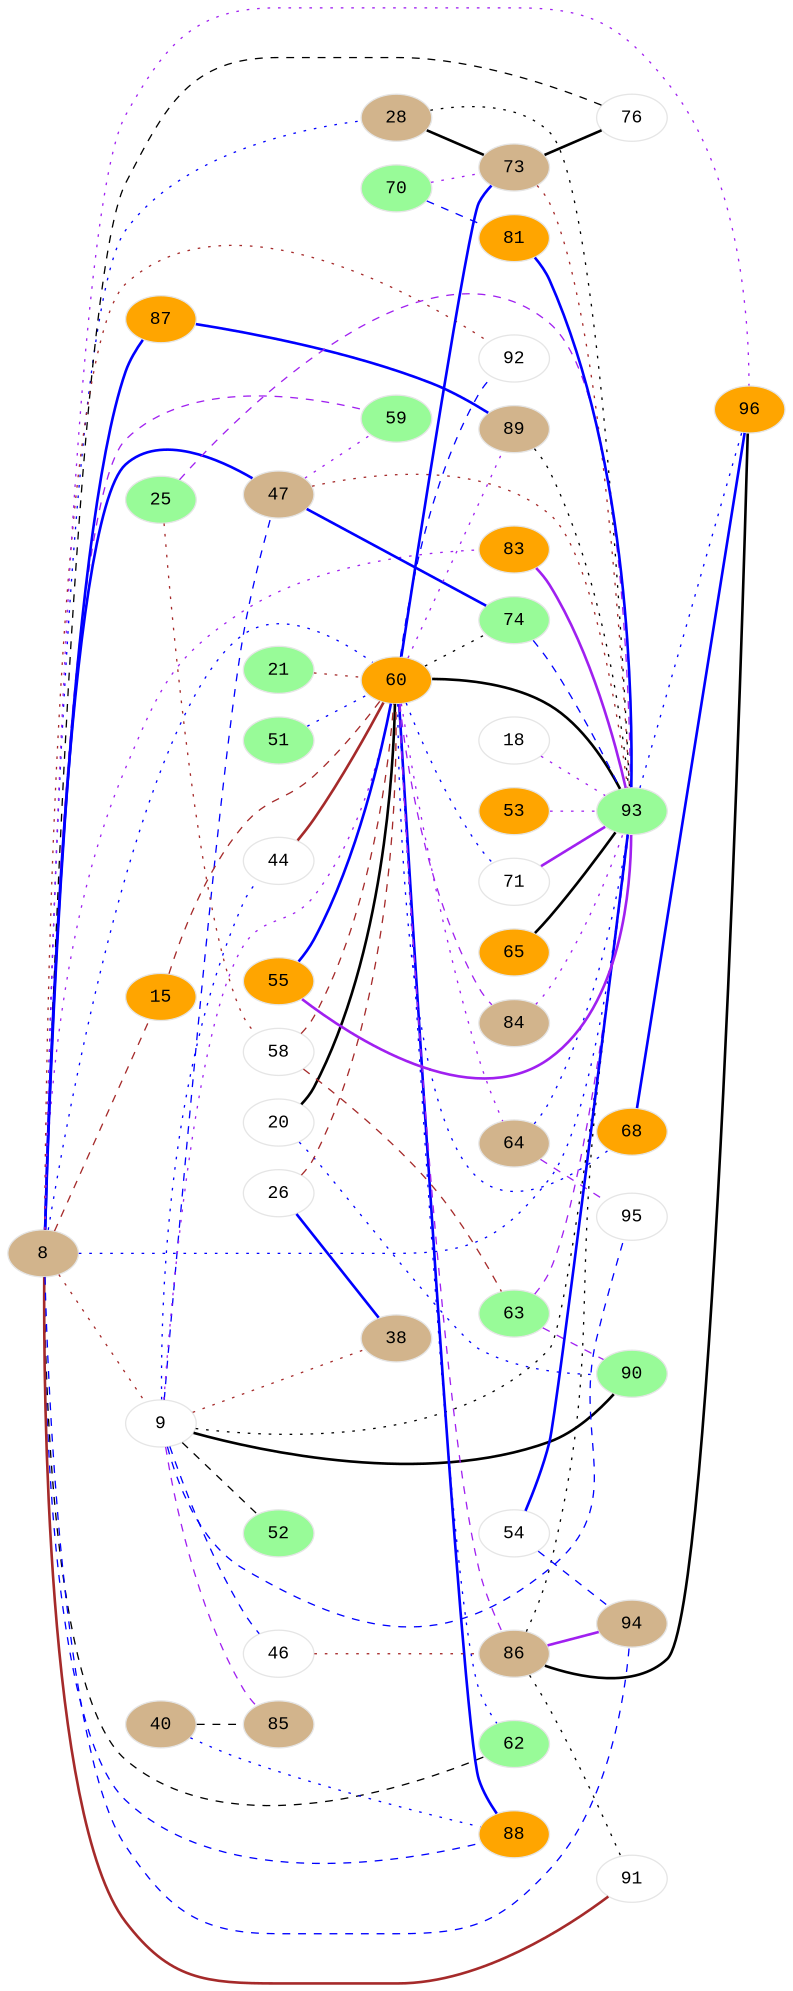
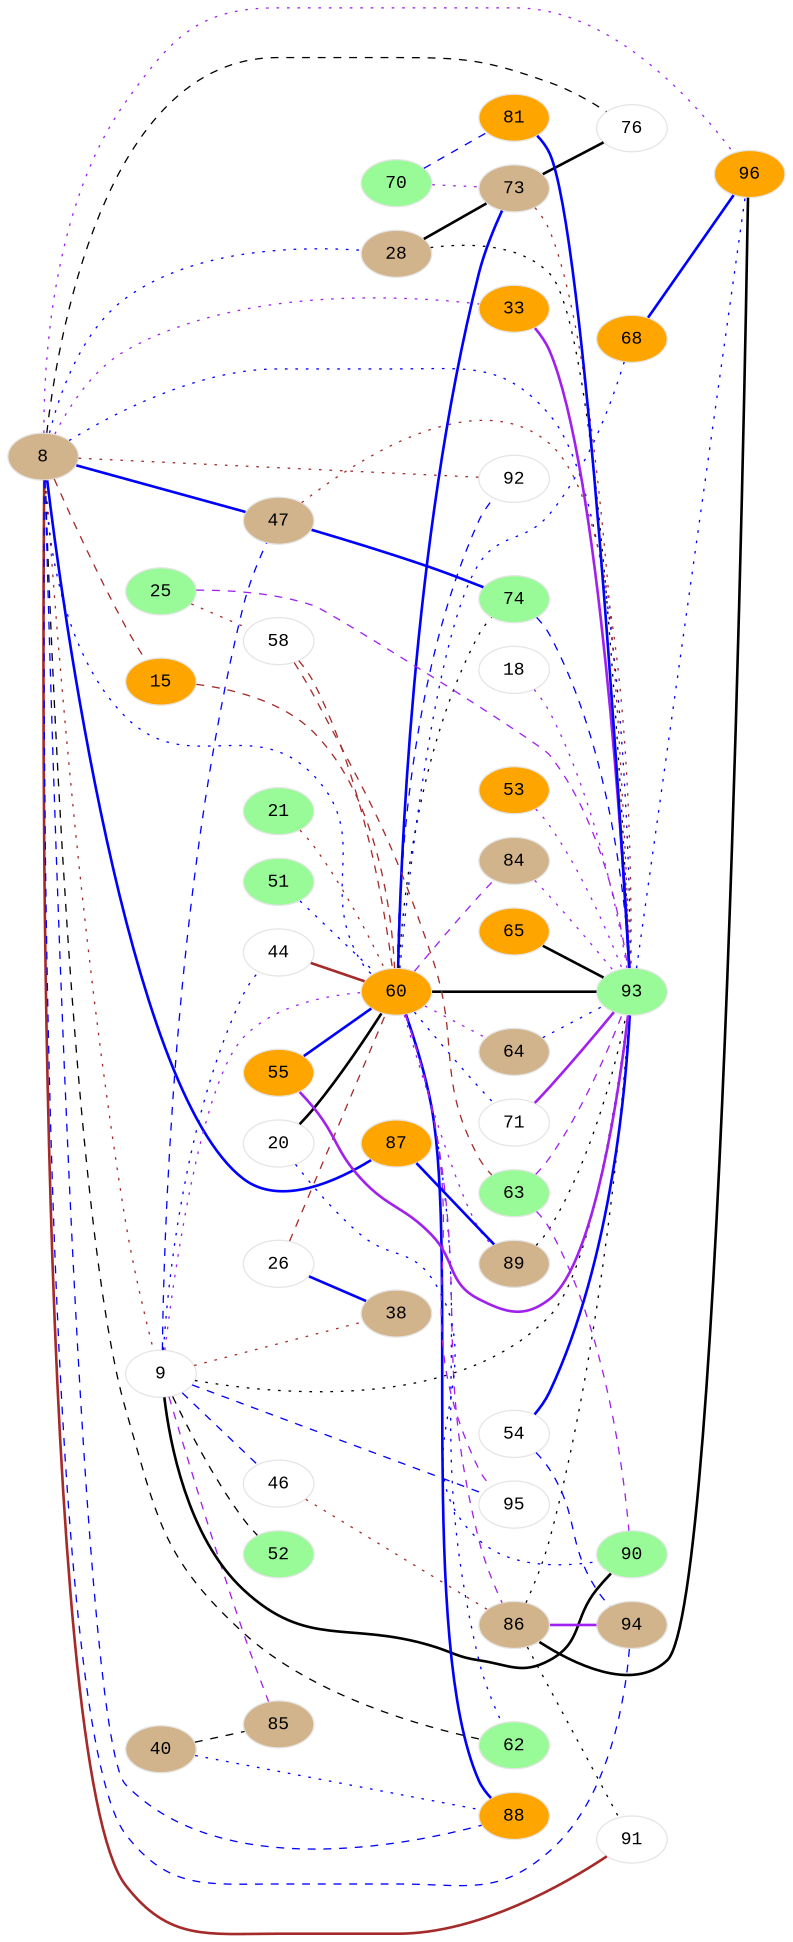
node "59": removed
node "83": label "83" -> "33"
edge "64" -- "95": now "60" -- "95"
